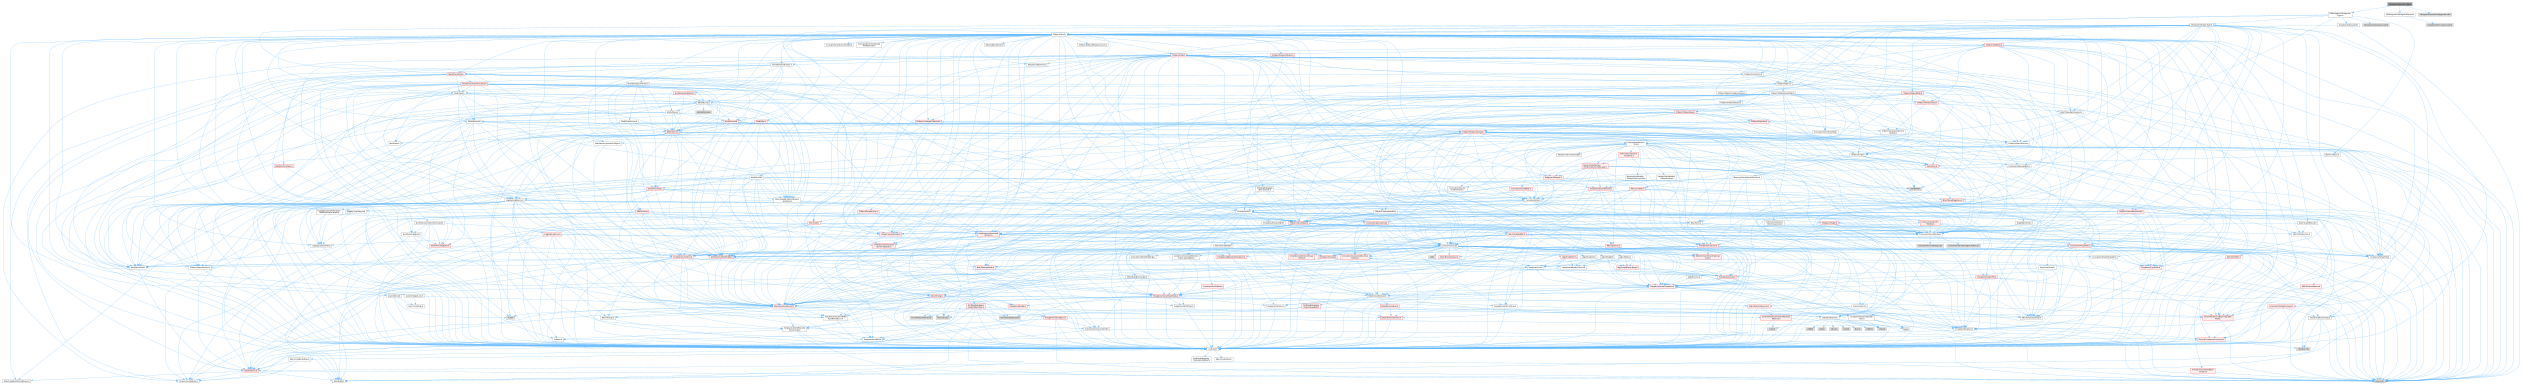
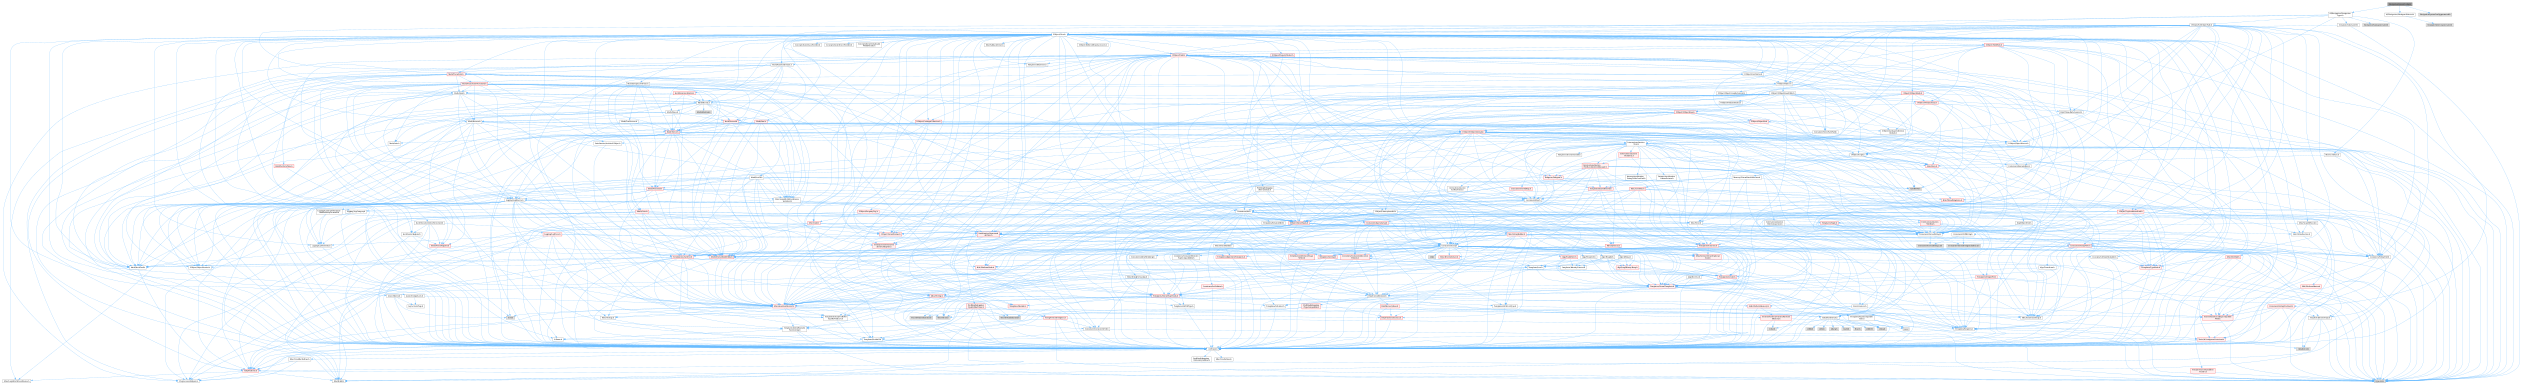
node "Concepts/StaticClassProvider.h": added
node "Containers/Utf8String.h": added
edge "UObject/NameTypes.h" -> "Containers/AllowShrinking.h": now "UObject/NameTypes.h" -> "Templates/UnrealTypeTraits.h"
